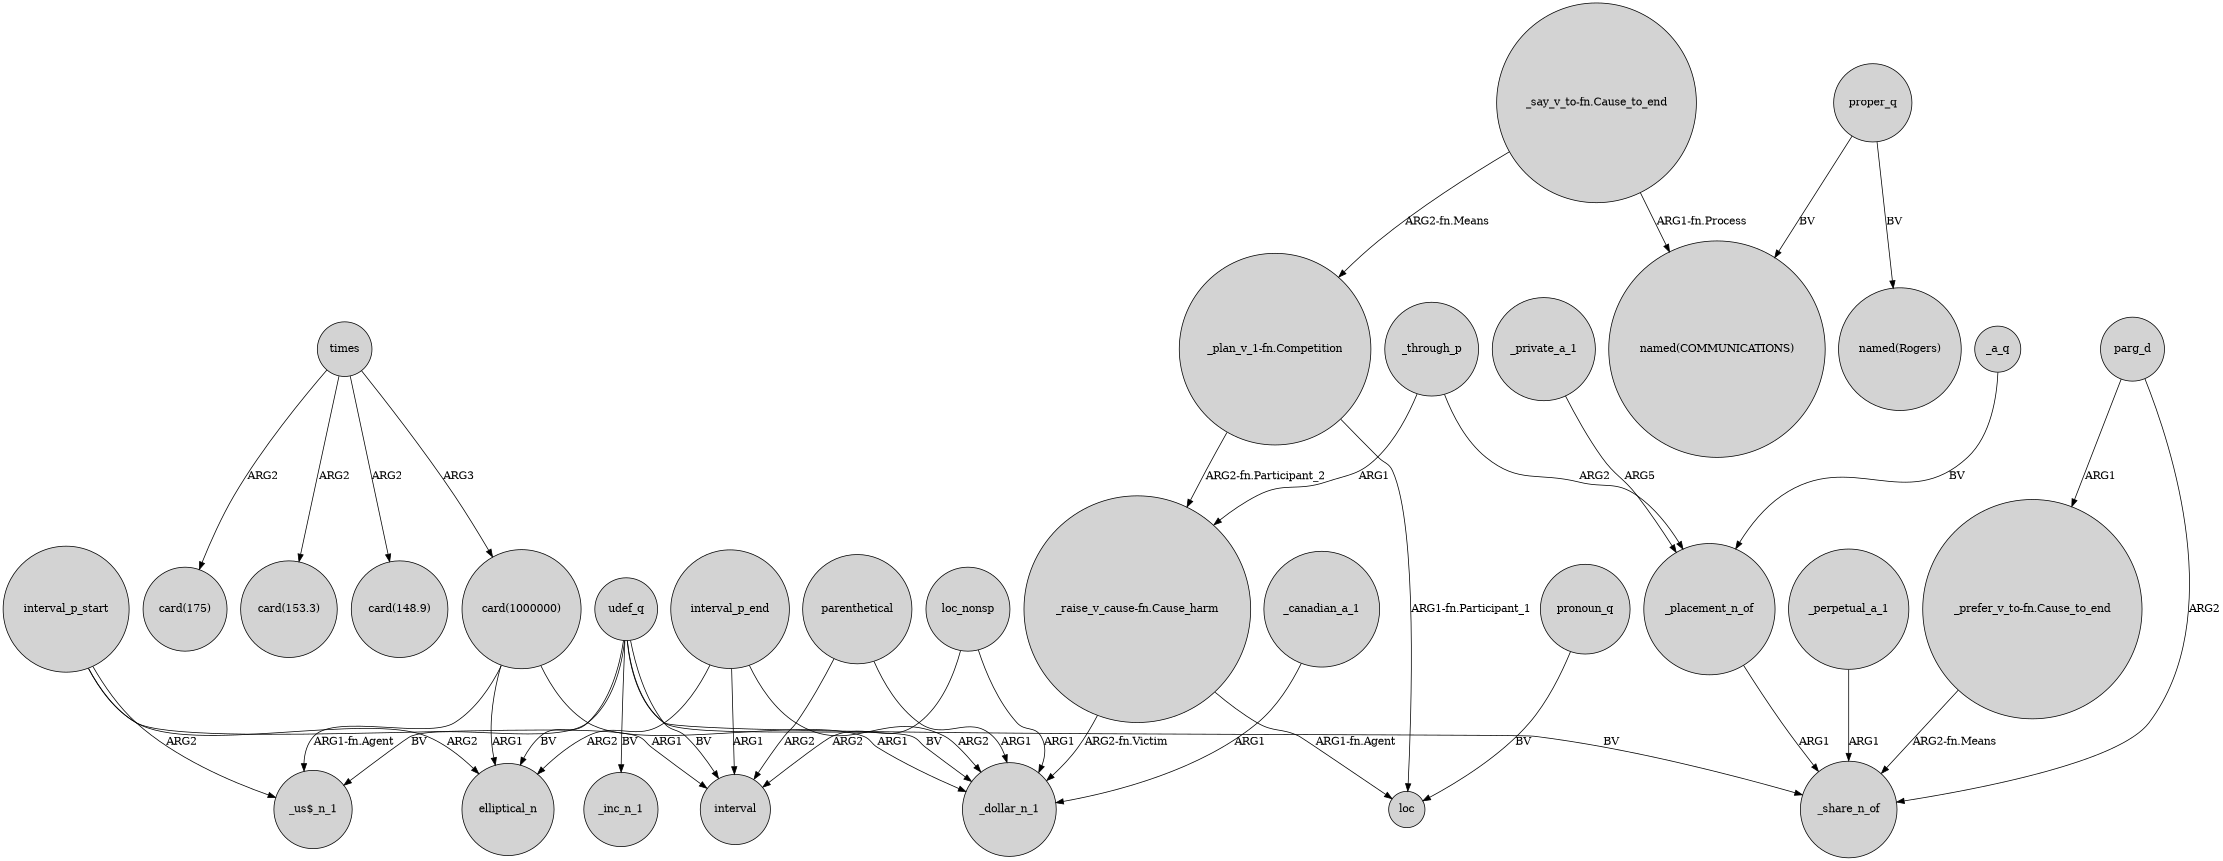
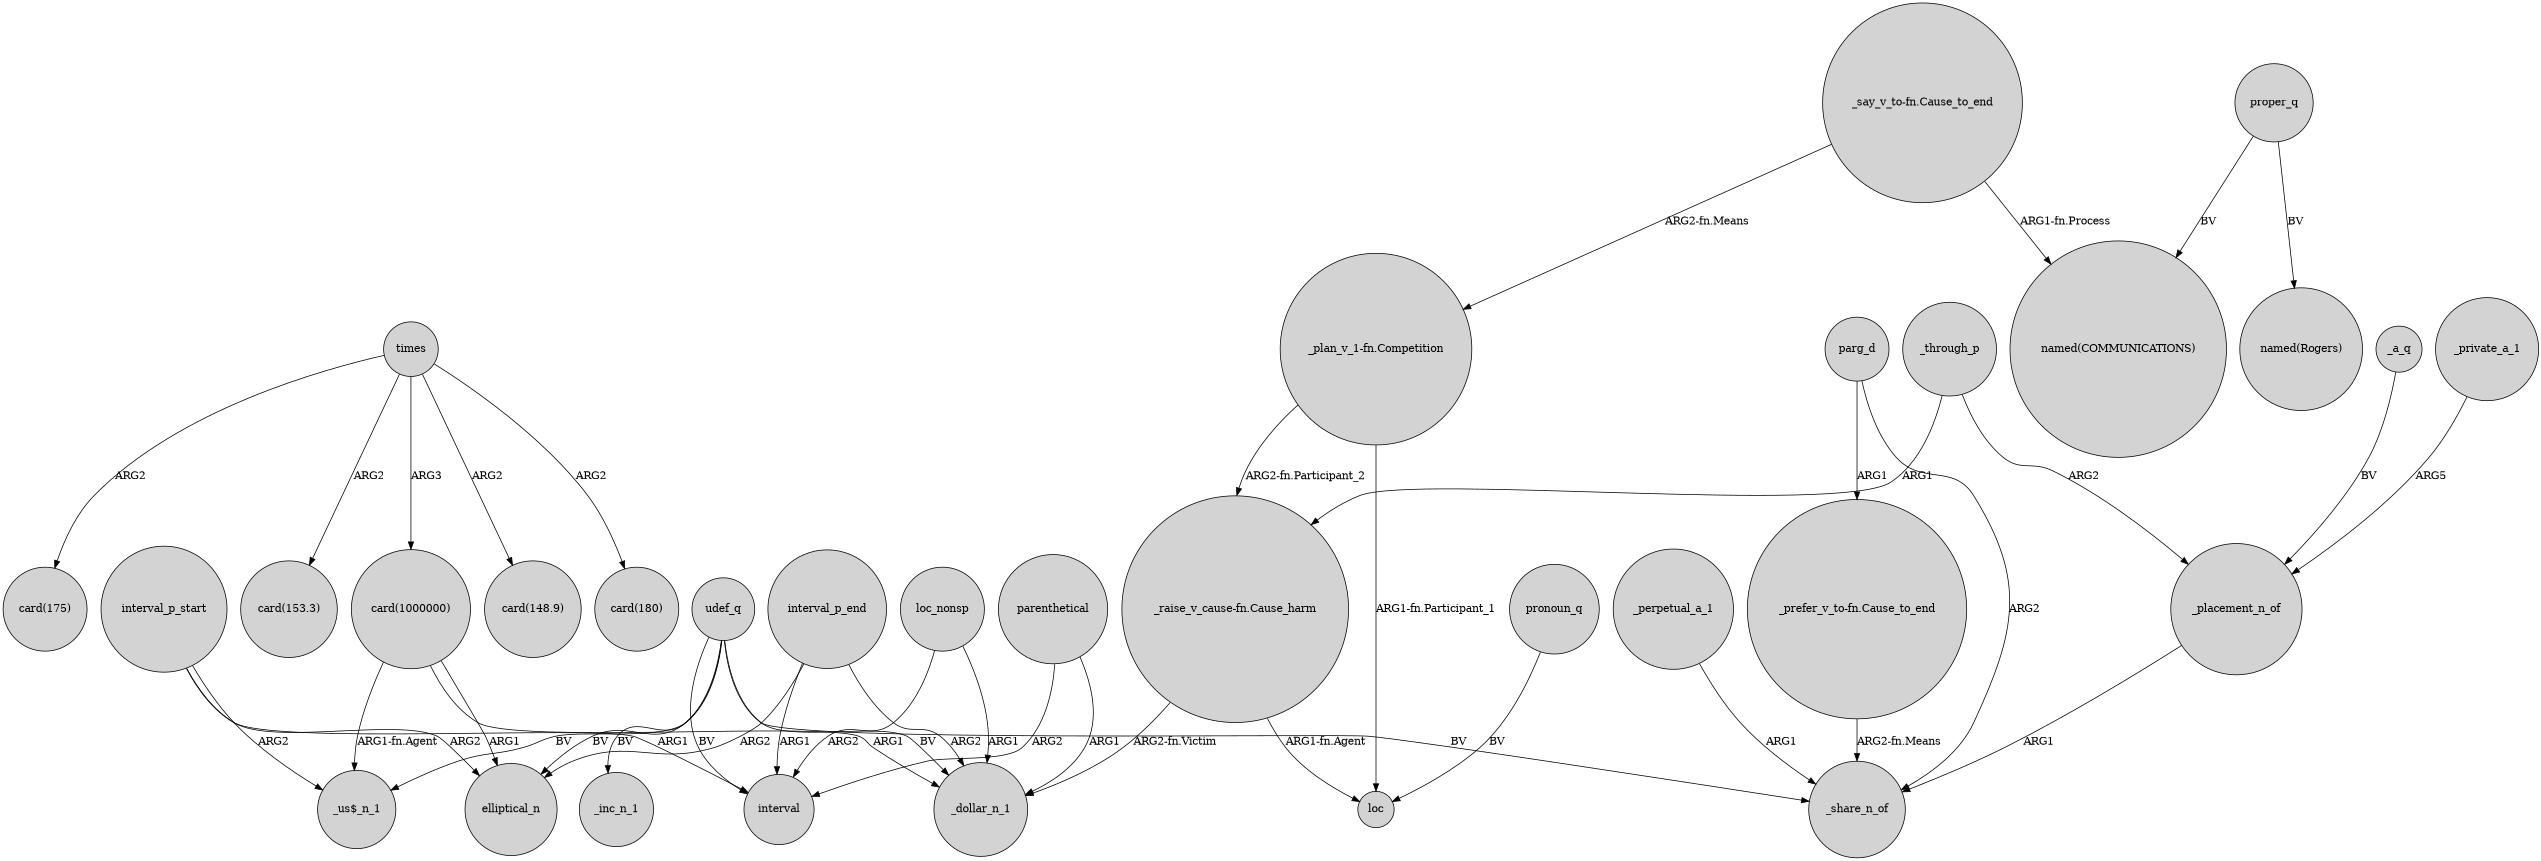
node "card(180)": added
node "_canadian_a_1": removed
